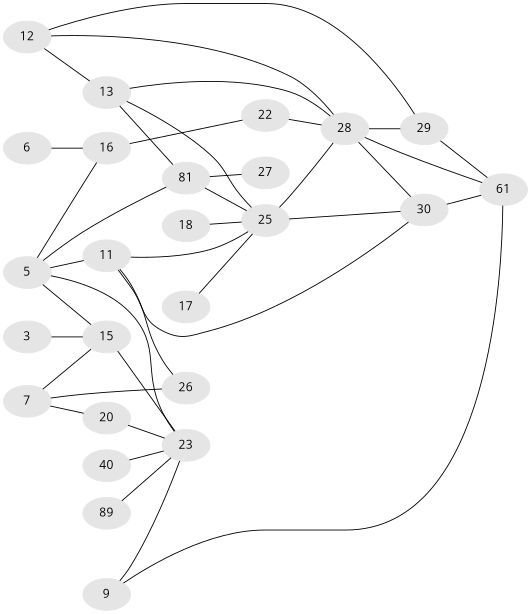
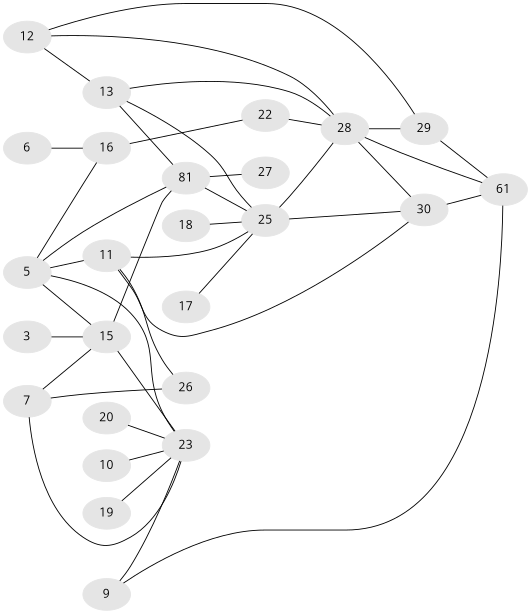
edge "81" -- "15": added
edge "7" -- "20": now "7" -- "23"
node "40": label "40" -> "10"
node "89": label "89" -> "19"
